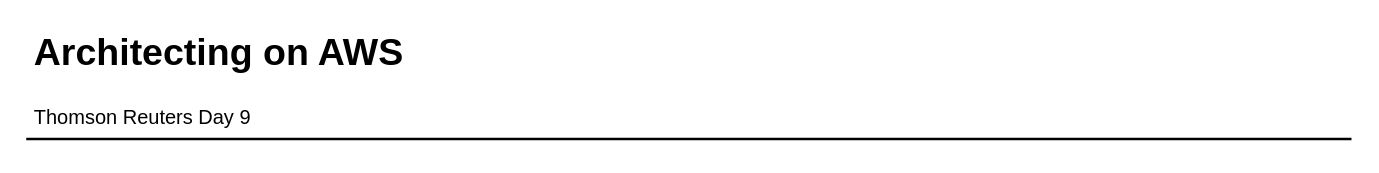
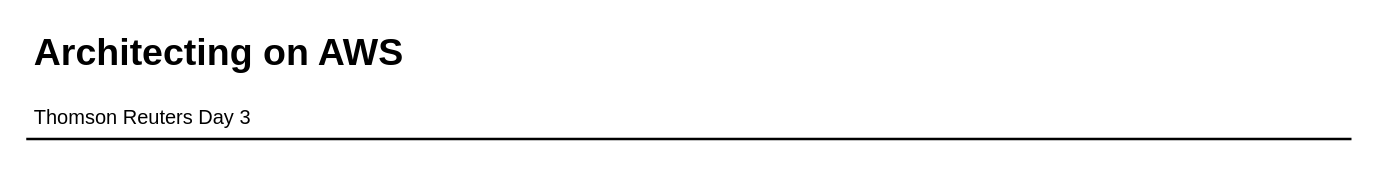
node "Thomson Reuters Day 9": label "Thomson Reuters Day 9" -> "Thomson Reuters Day 3"
